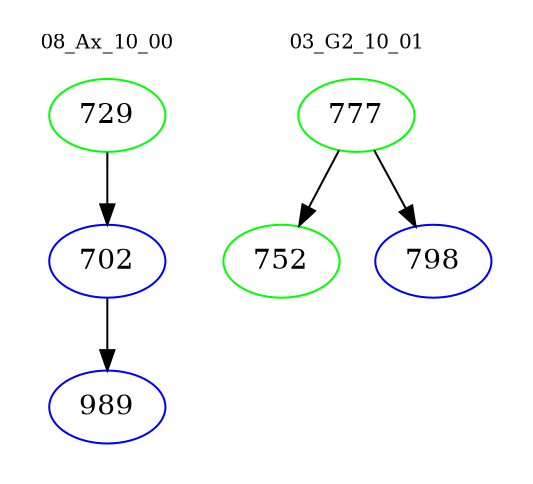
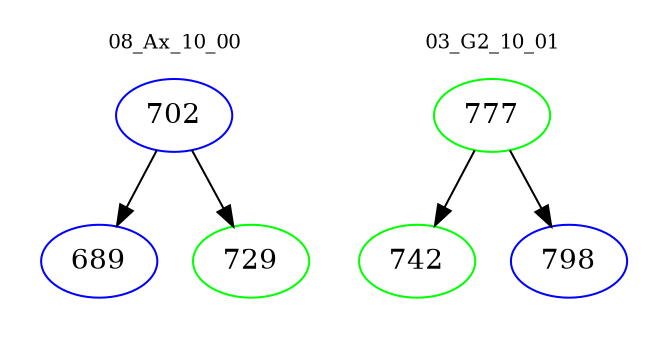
edge "729" -> "702": reversed
node "752": label "752" -> "742"
node "989": label "989" -> "689"
